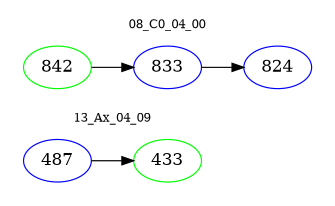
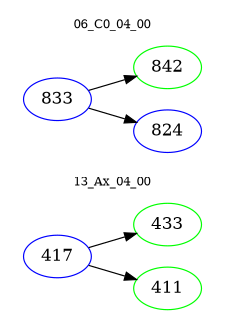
cluster "08_C0_04_00": label "08_C0_04_00" -> "06_C0_04_00"
edge "842" -> "833": reversed
cluster "13_Ax_04_09": label "13_Ax_04_09" -> "13_Ax_04_00"
node "487": label "487" -> "417"
node "411": added
